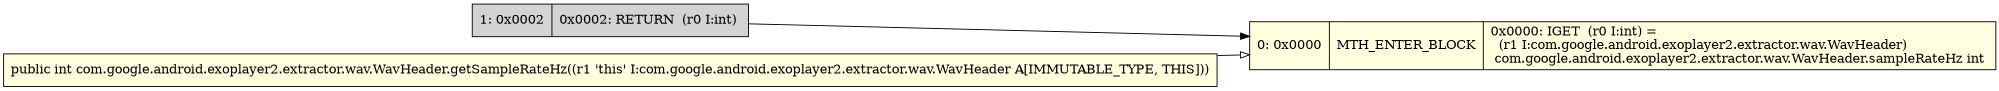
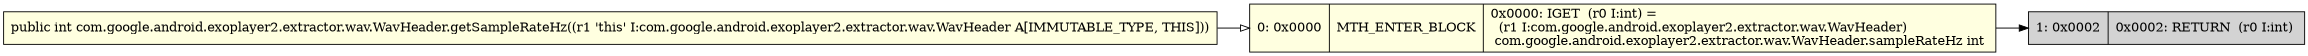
edge "1: 0x0002" -> "0: 0x0000": reversed
